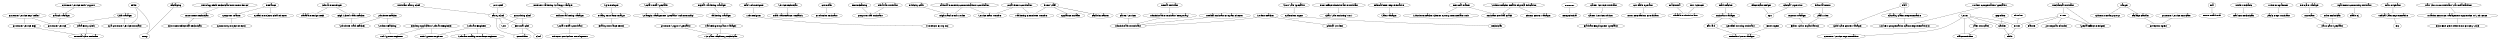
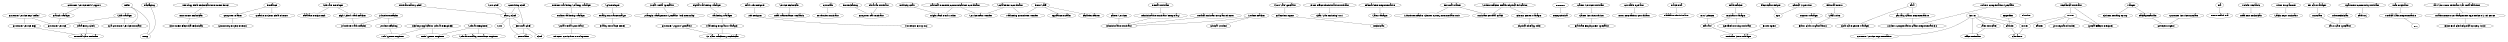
edge "Arts Sciences" -- "Database Administrator": now "Arts Sciences" -- "Harvard"
edge "Consulting Chef" -- "Sous": now "Consulting Chef" -- "Pastry Chef"
node "Physical Therapy Aide": added
node "Front End Clerk Albertsons Grocery Store": label "Front End Clerk Albertsons Grocery Store" -> "Front End Clerk Physical Grocery Store"
node "Radio": label "Radio" -> "Canvasser"
